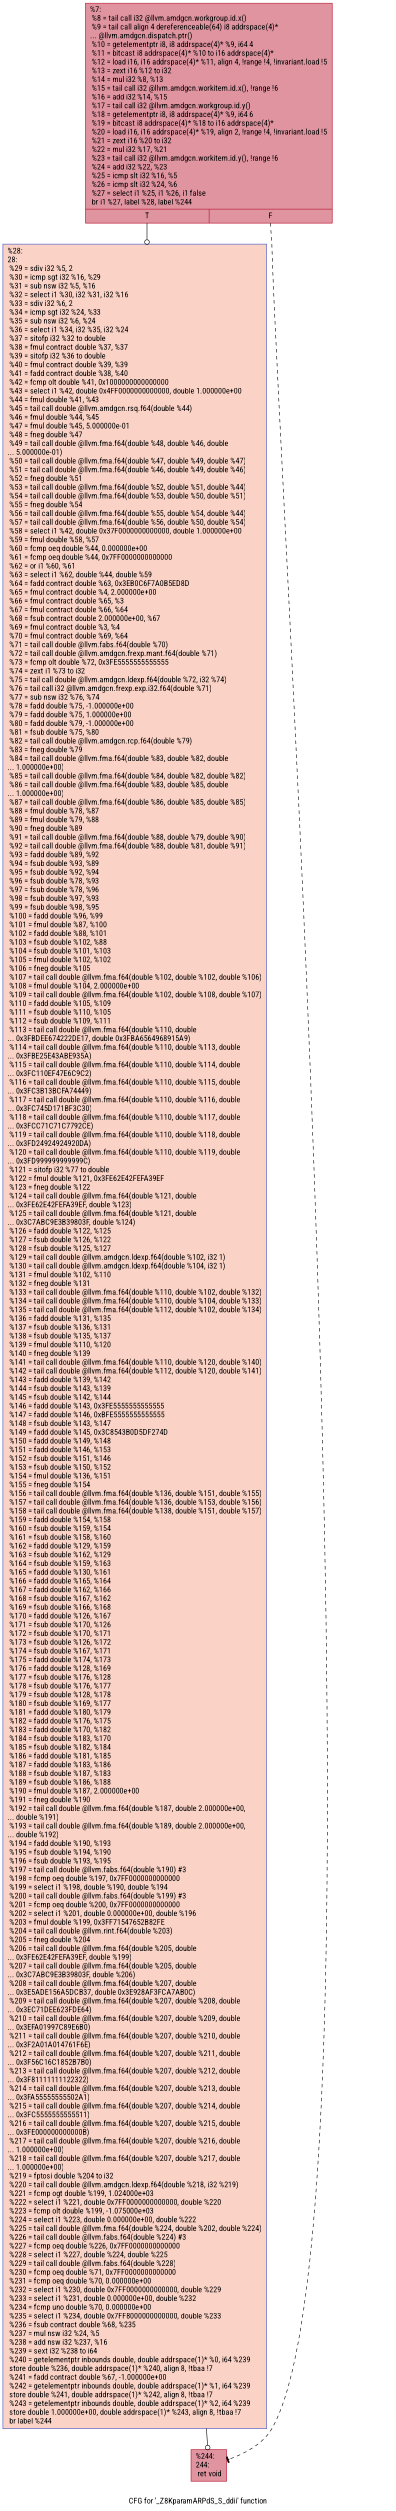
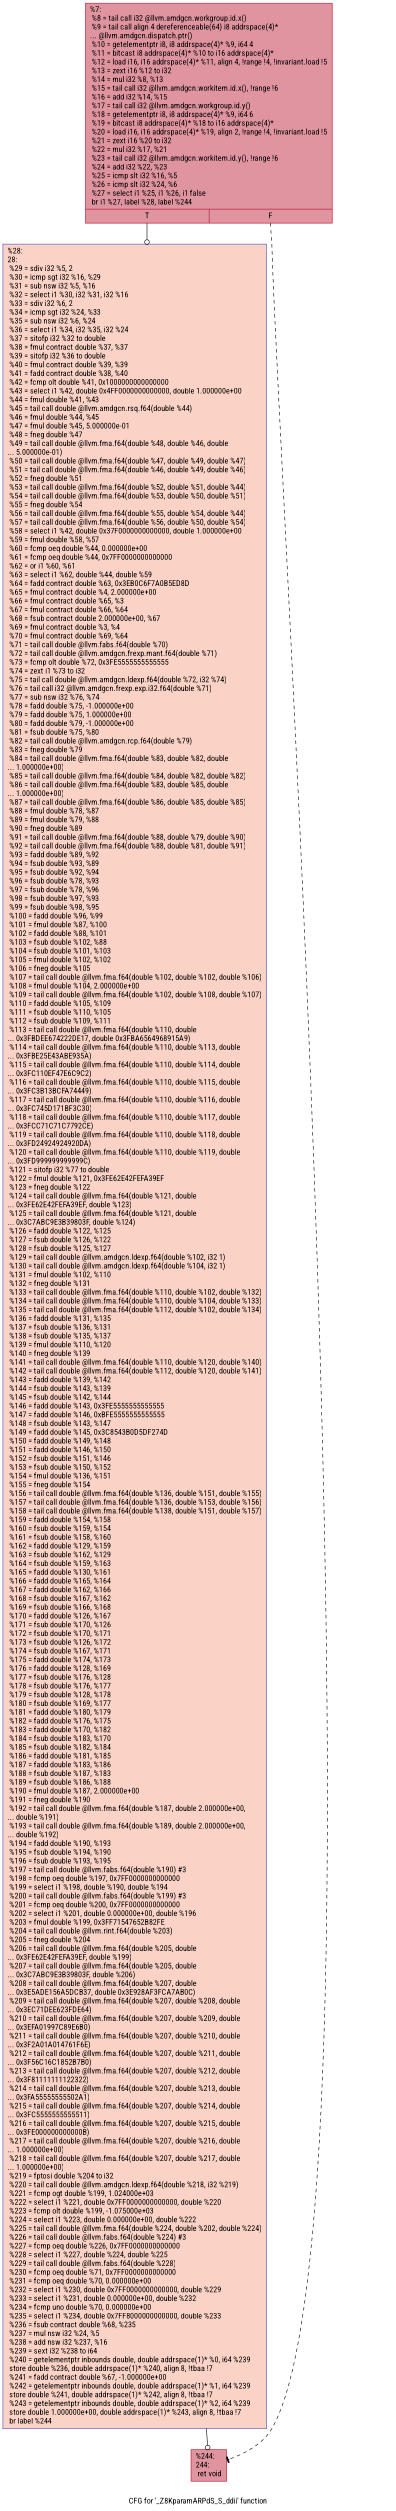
node "%28:": text "%151 = fadd double %146, %153" -> "%151 = fadd double %146, %150"
